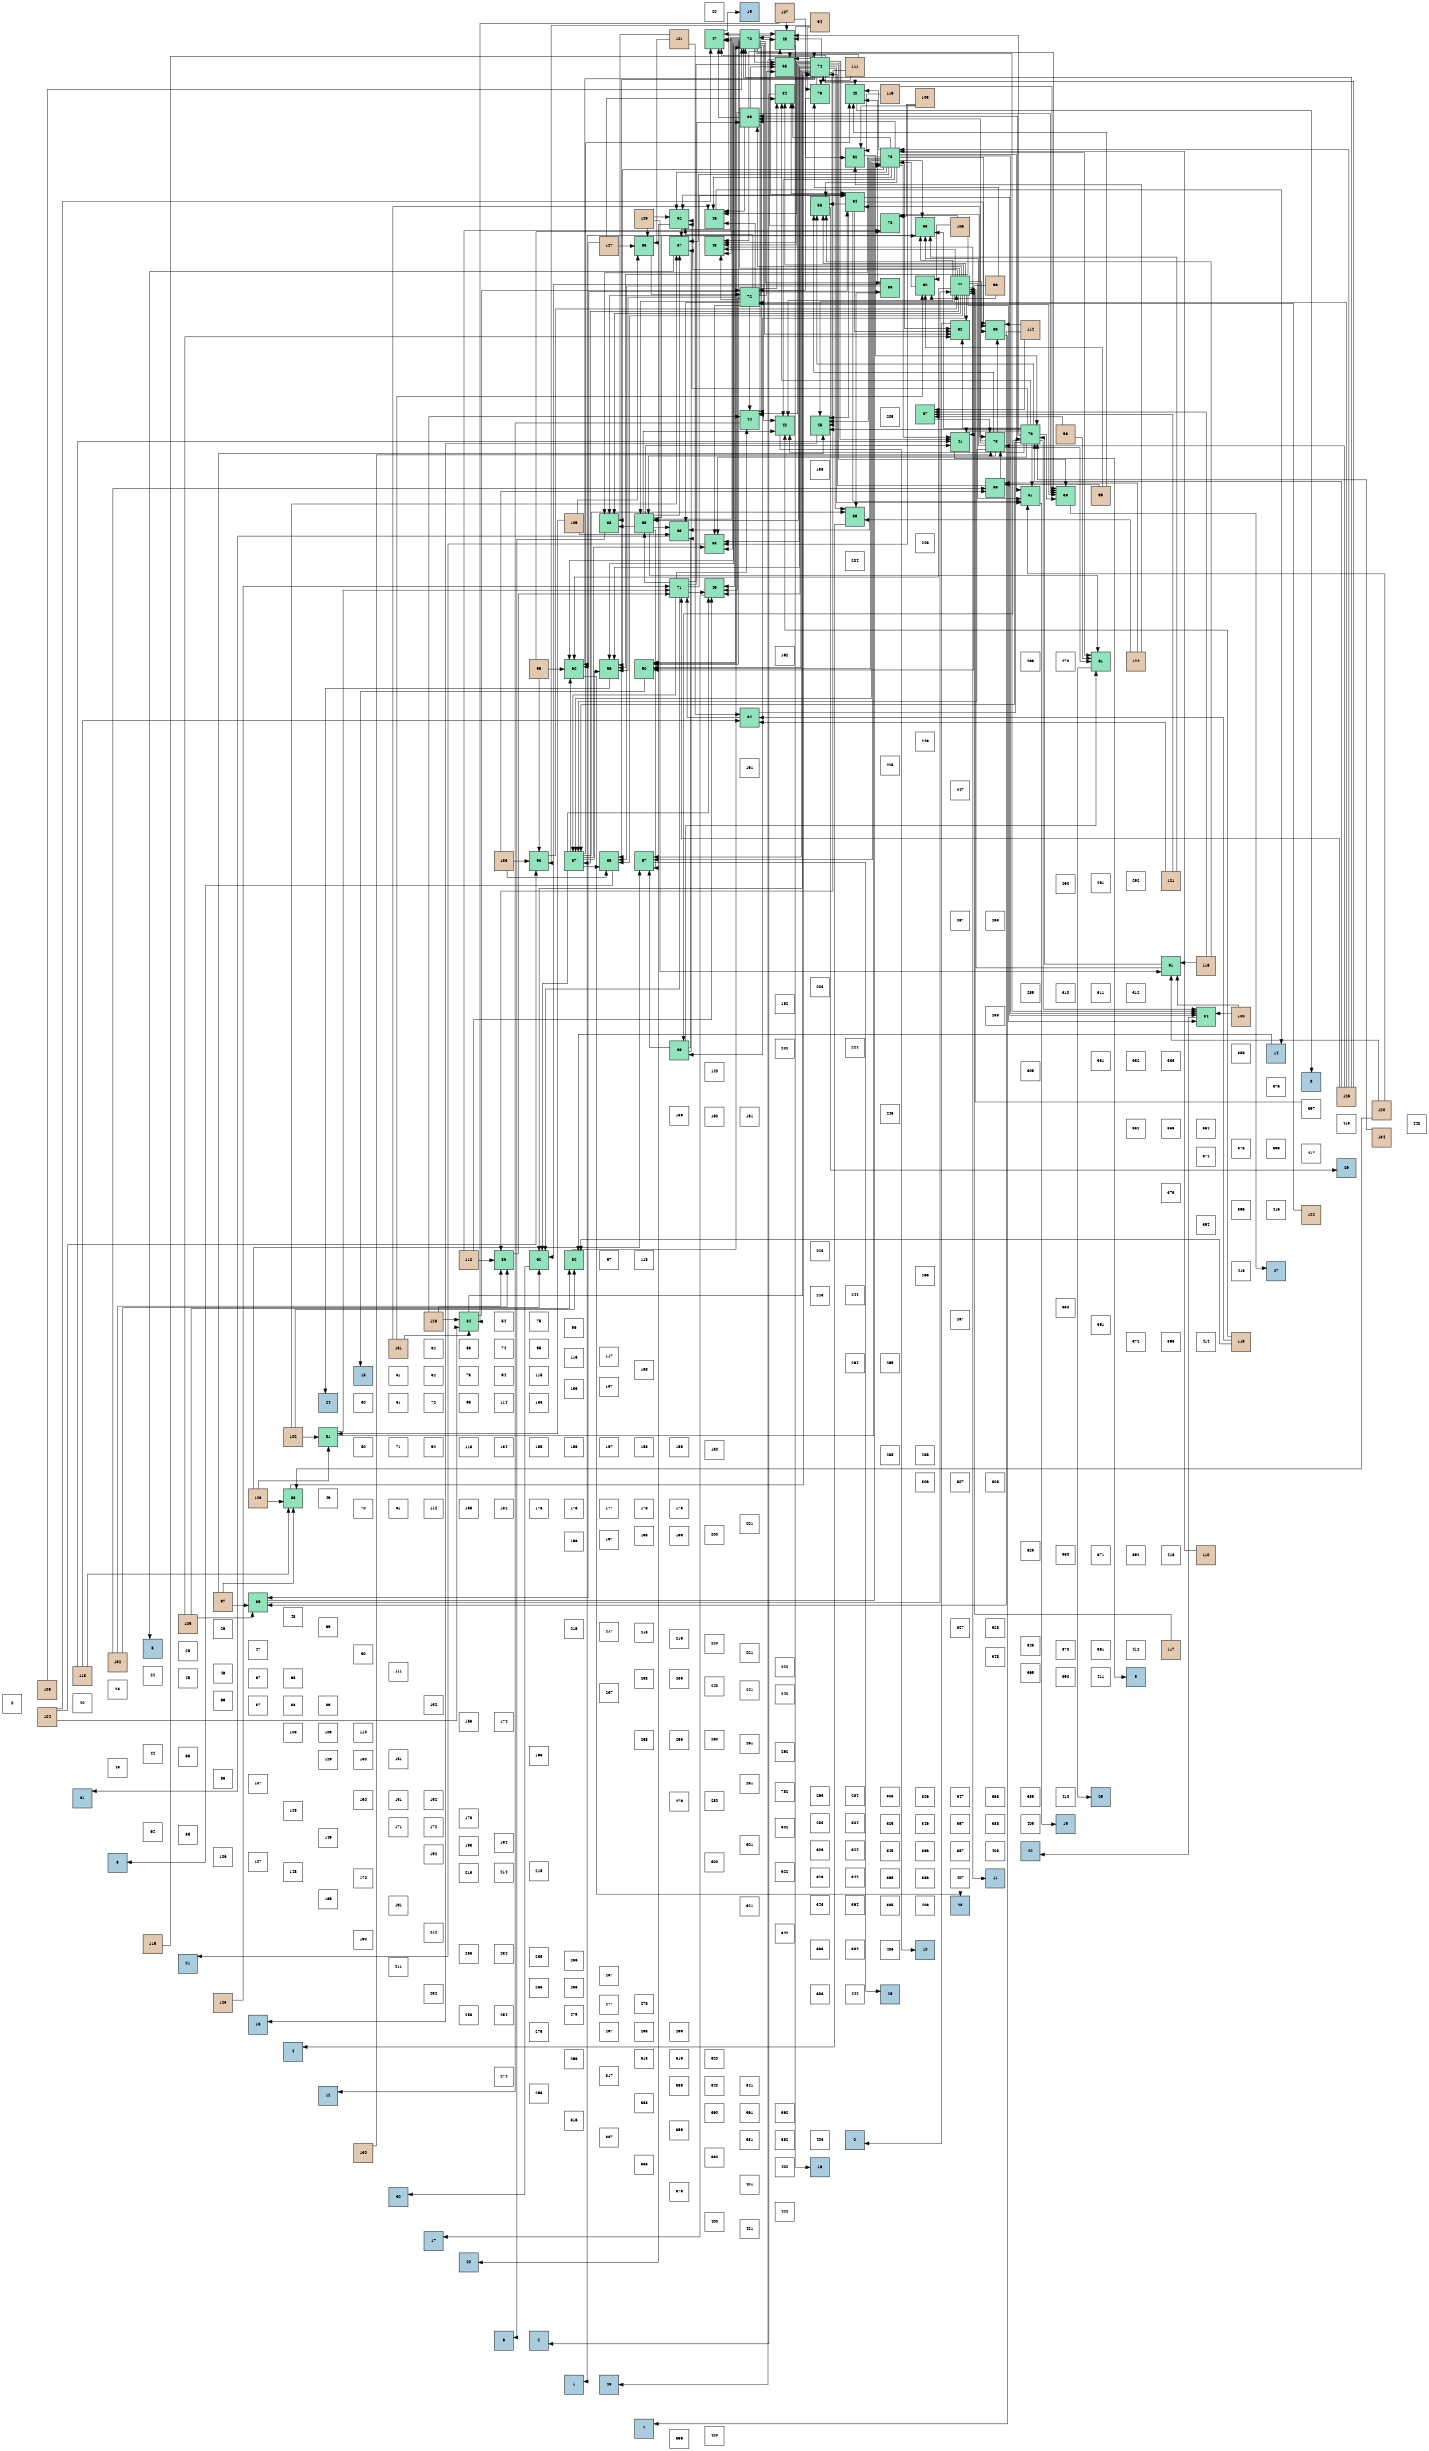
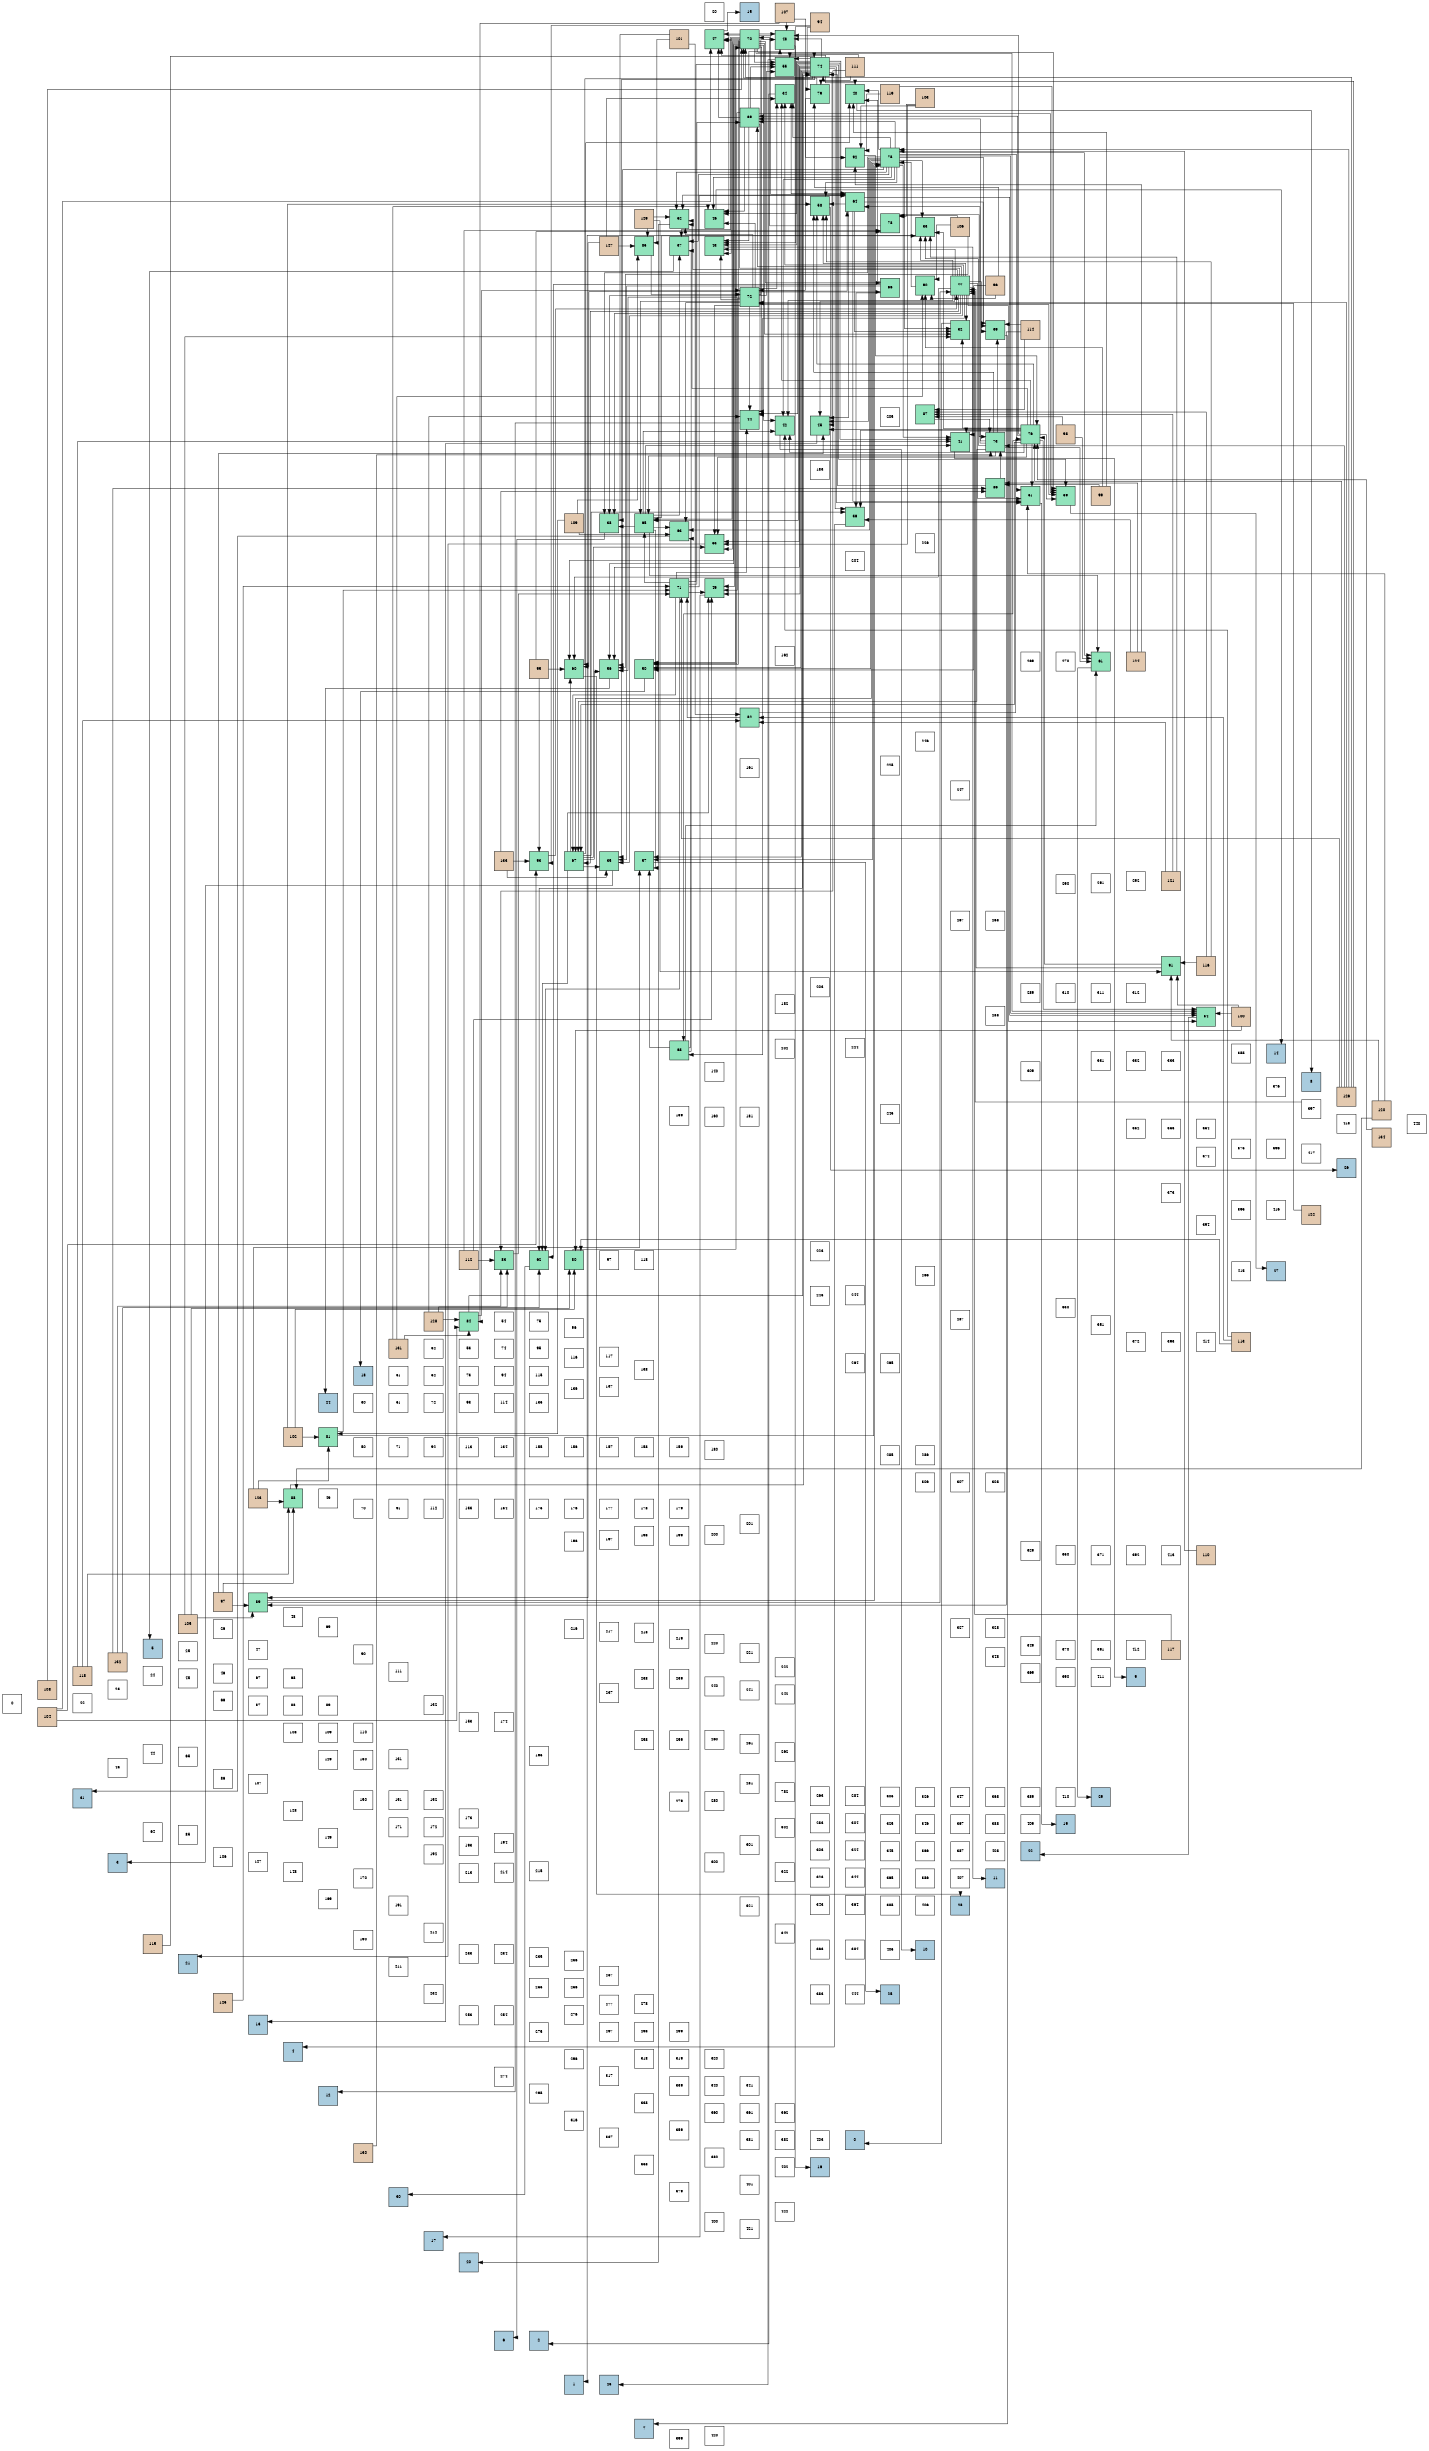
edge "76" -> "36": added
edge "102" -> "37": now "102" -> "58"
edge "14" -> "80": now "100" -> "80"
